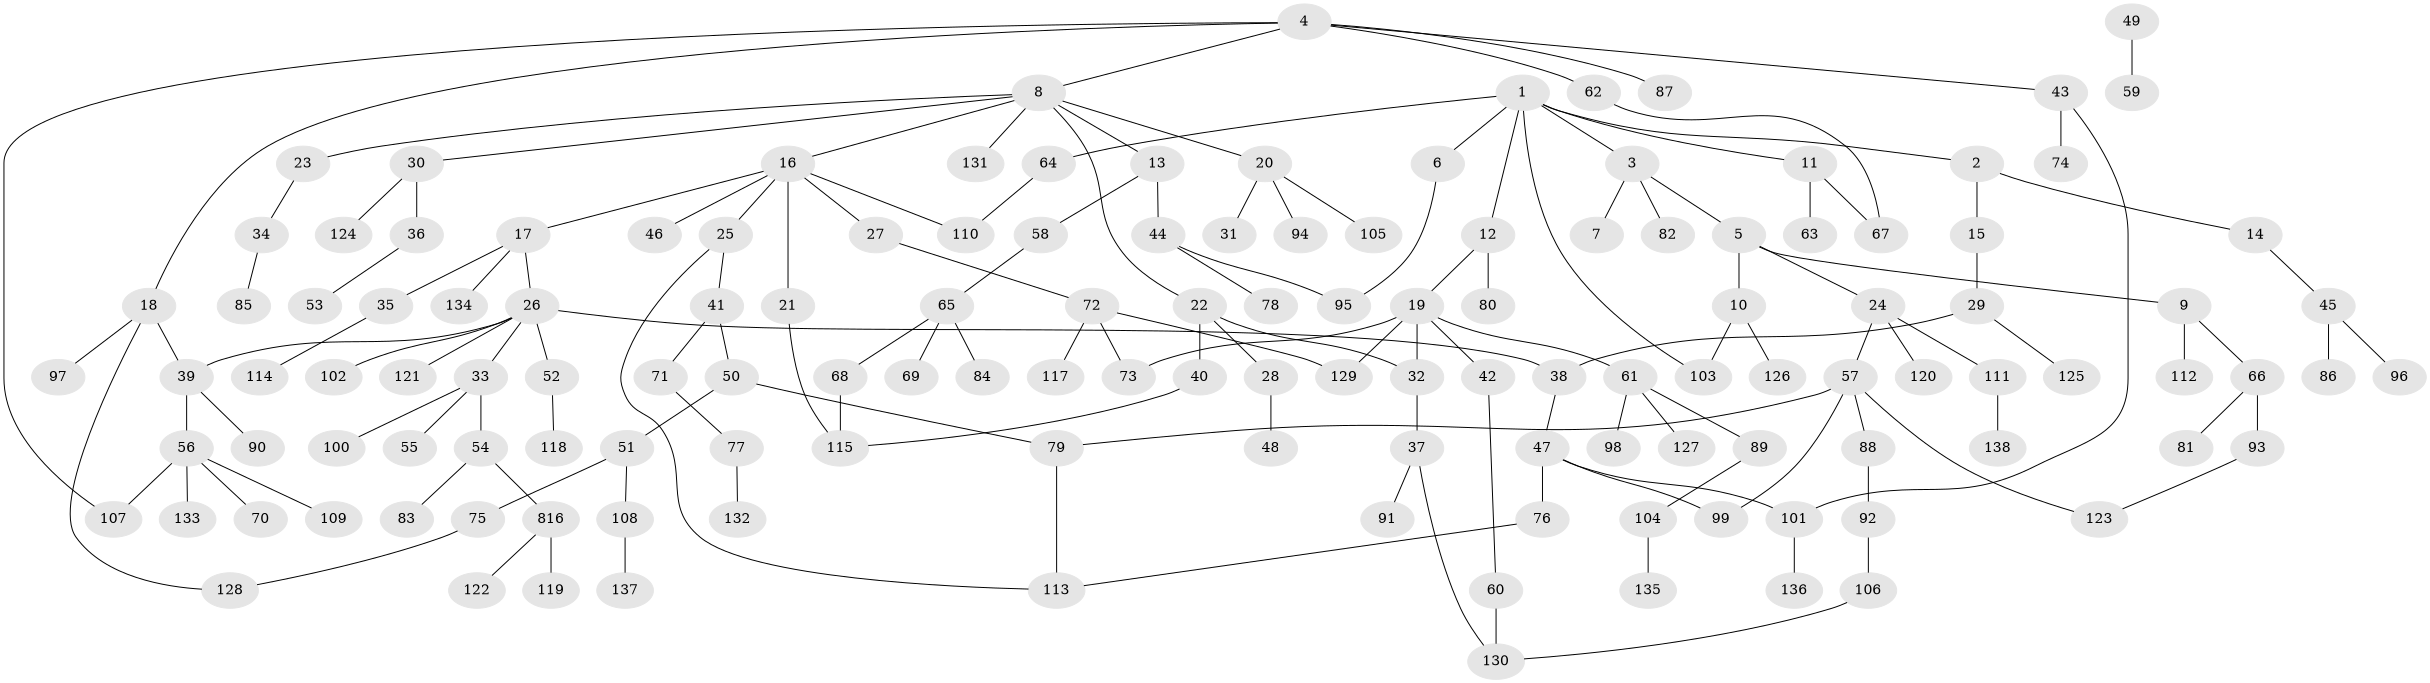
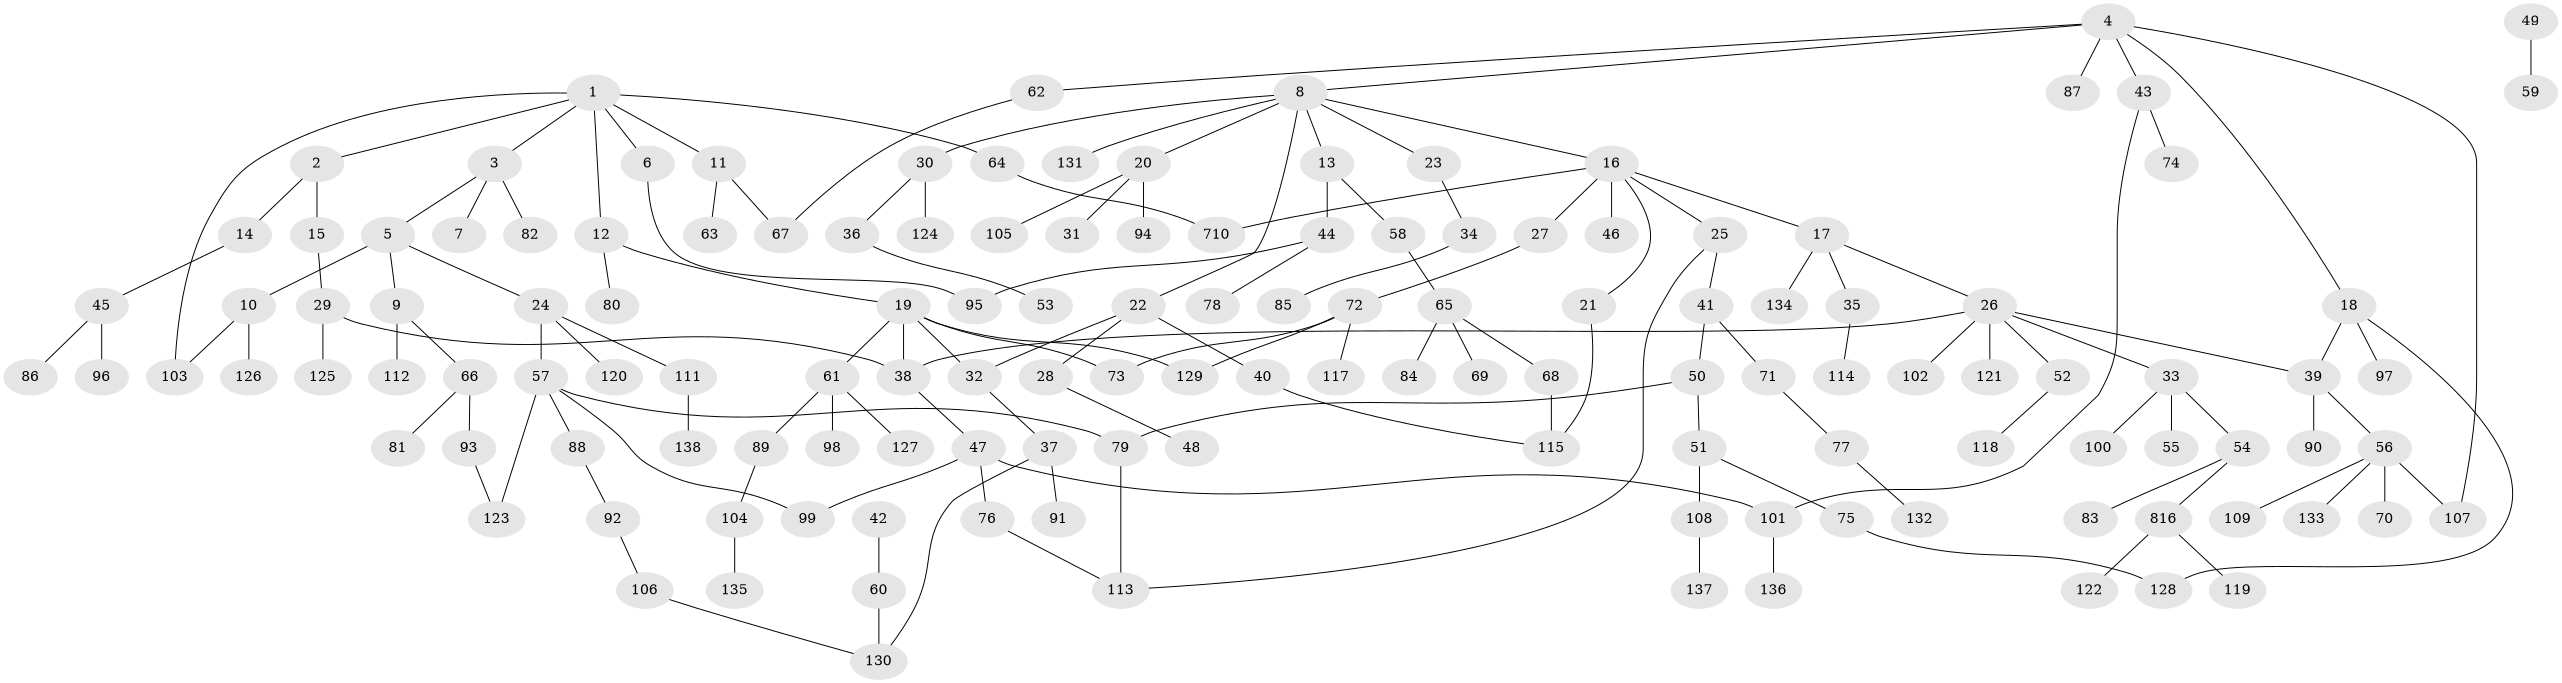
node "110": label "110" -> "710"
edge "19" -- "42": now "19" -- "38"
